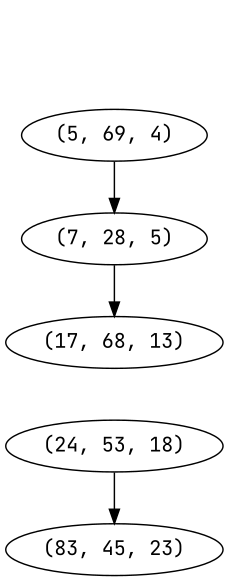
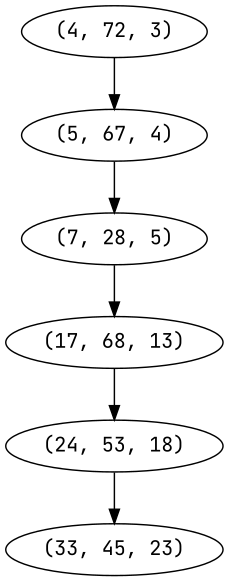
node "(4, 72, 3)": added
node "(5, 69, 4)": label "(5, 69, 4)" -> "(5, 67, 4)"
edge "(17, 68, 13)" -> "(24, 53, 18)": added
node "(83, 45, 23)": label "(83, 45, 23)" -> "(33, 45, 23)"
